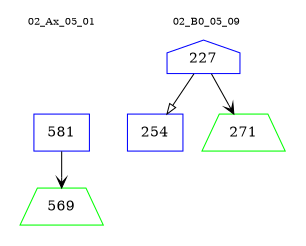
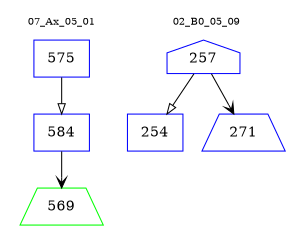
cluster "02_Ax_05_01": label "02_Ax_05_01" -> "07_Ax_05_01"
node "575": added
node "227": label "227" -> "257"
node "581": label "581" -> "584"
node "271": color green -> blue
